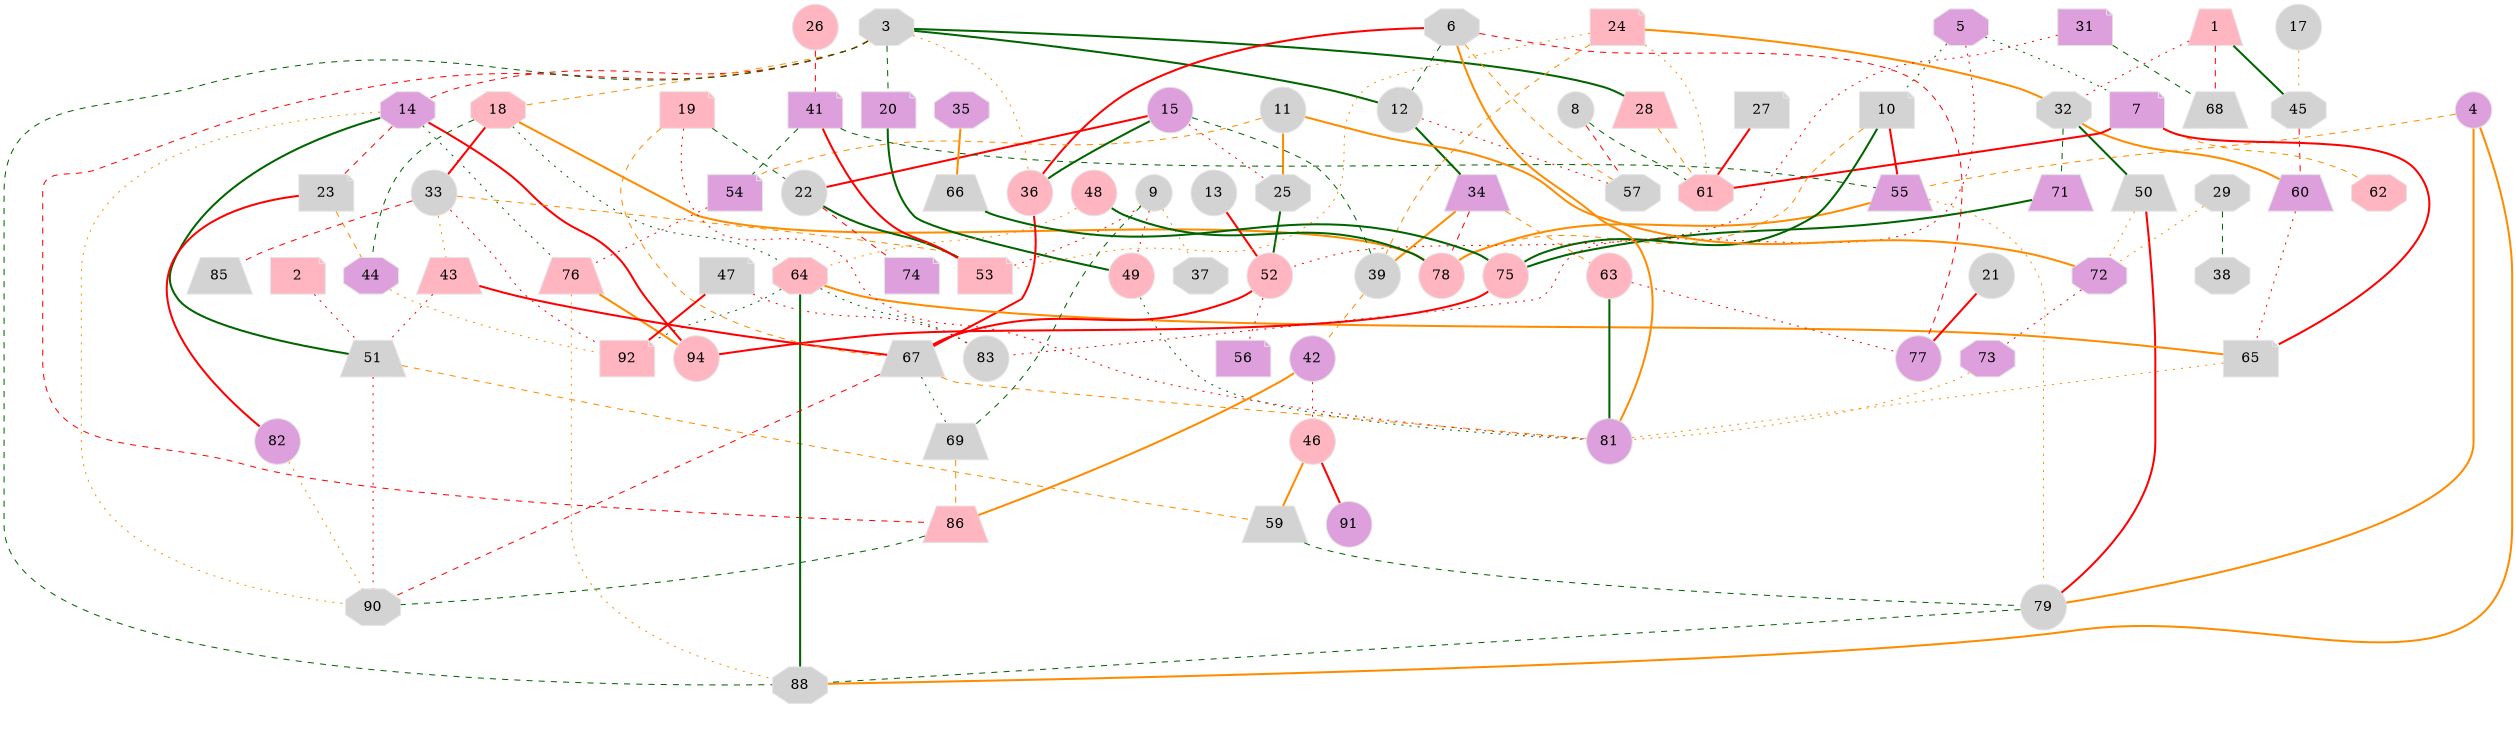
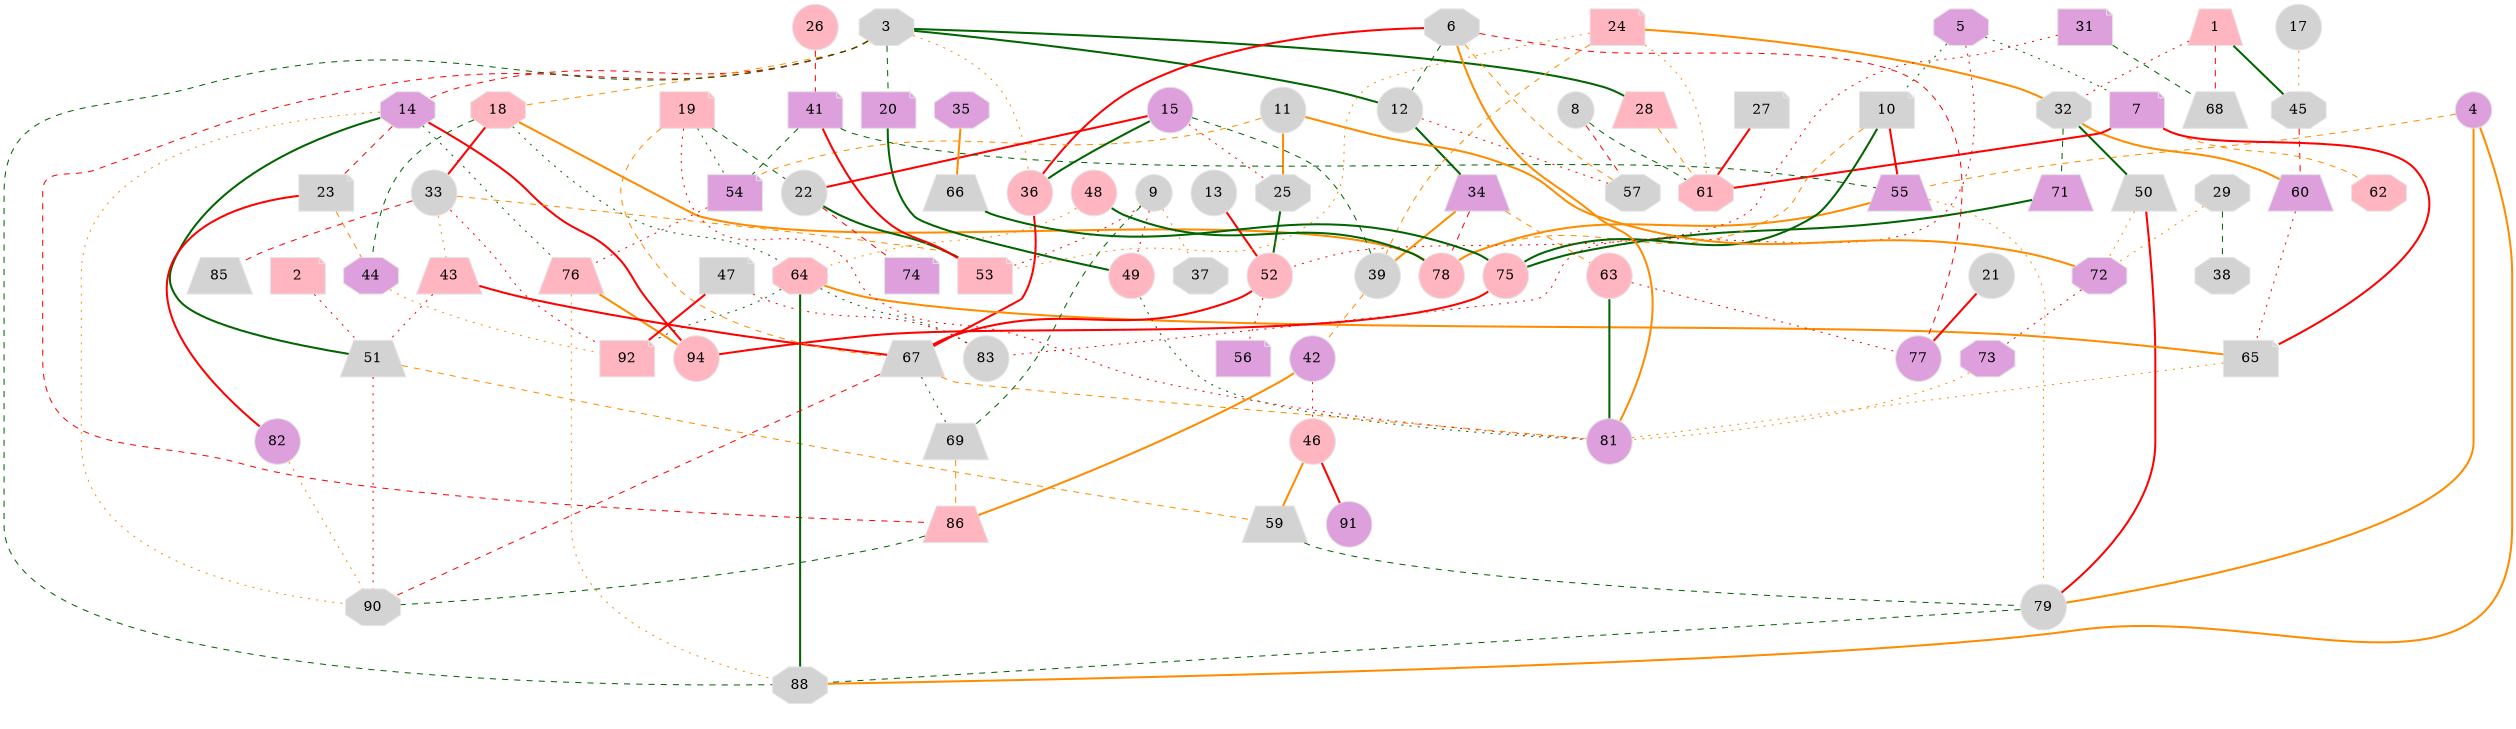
edge "19" -- "54": added
